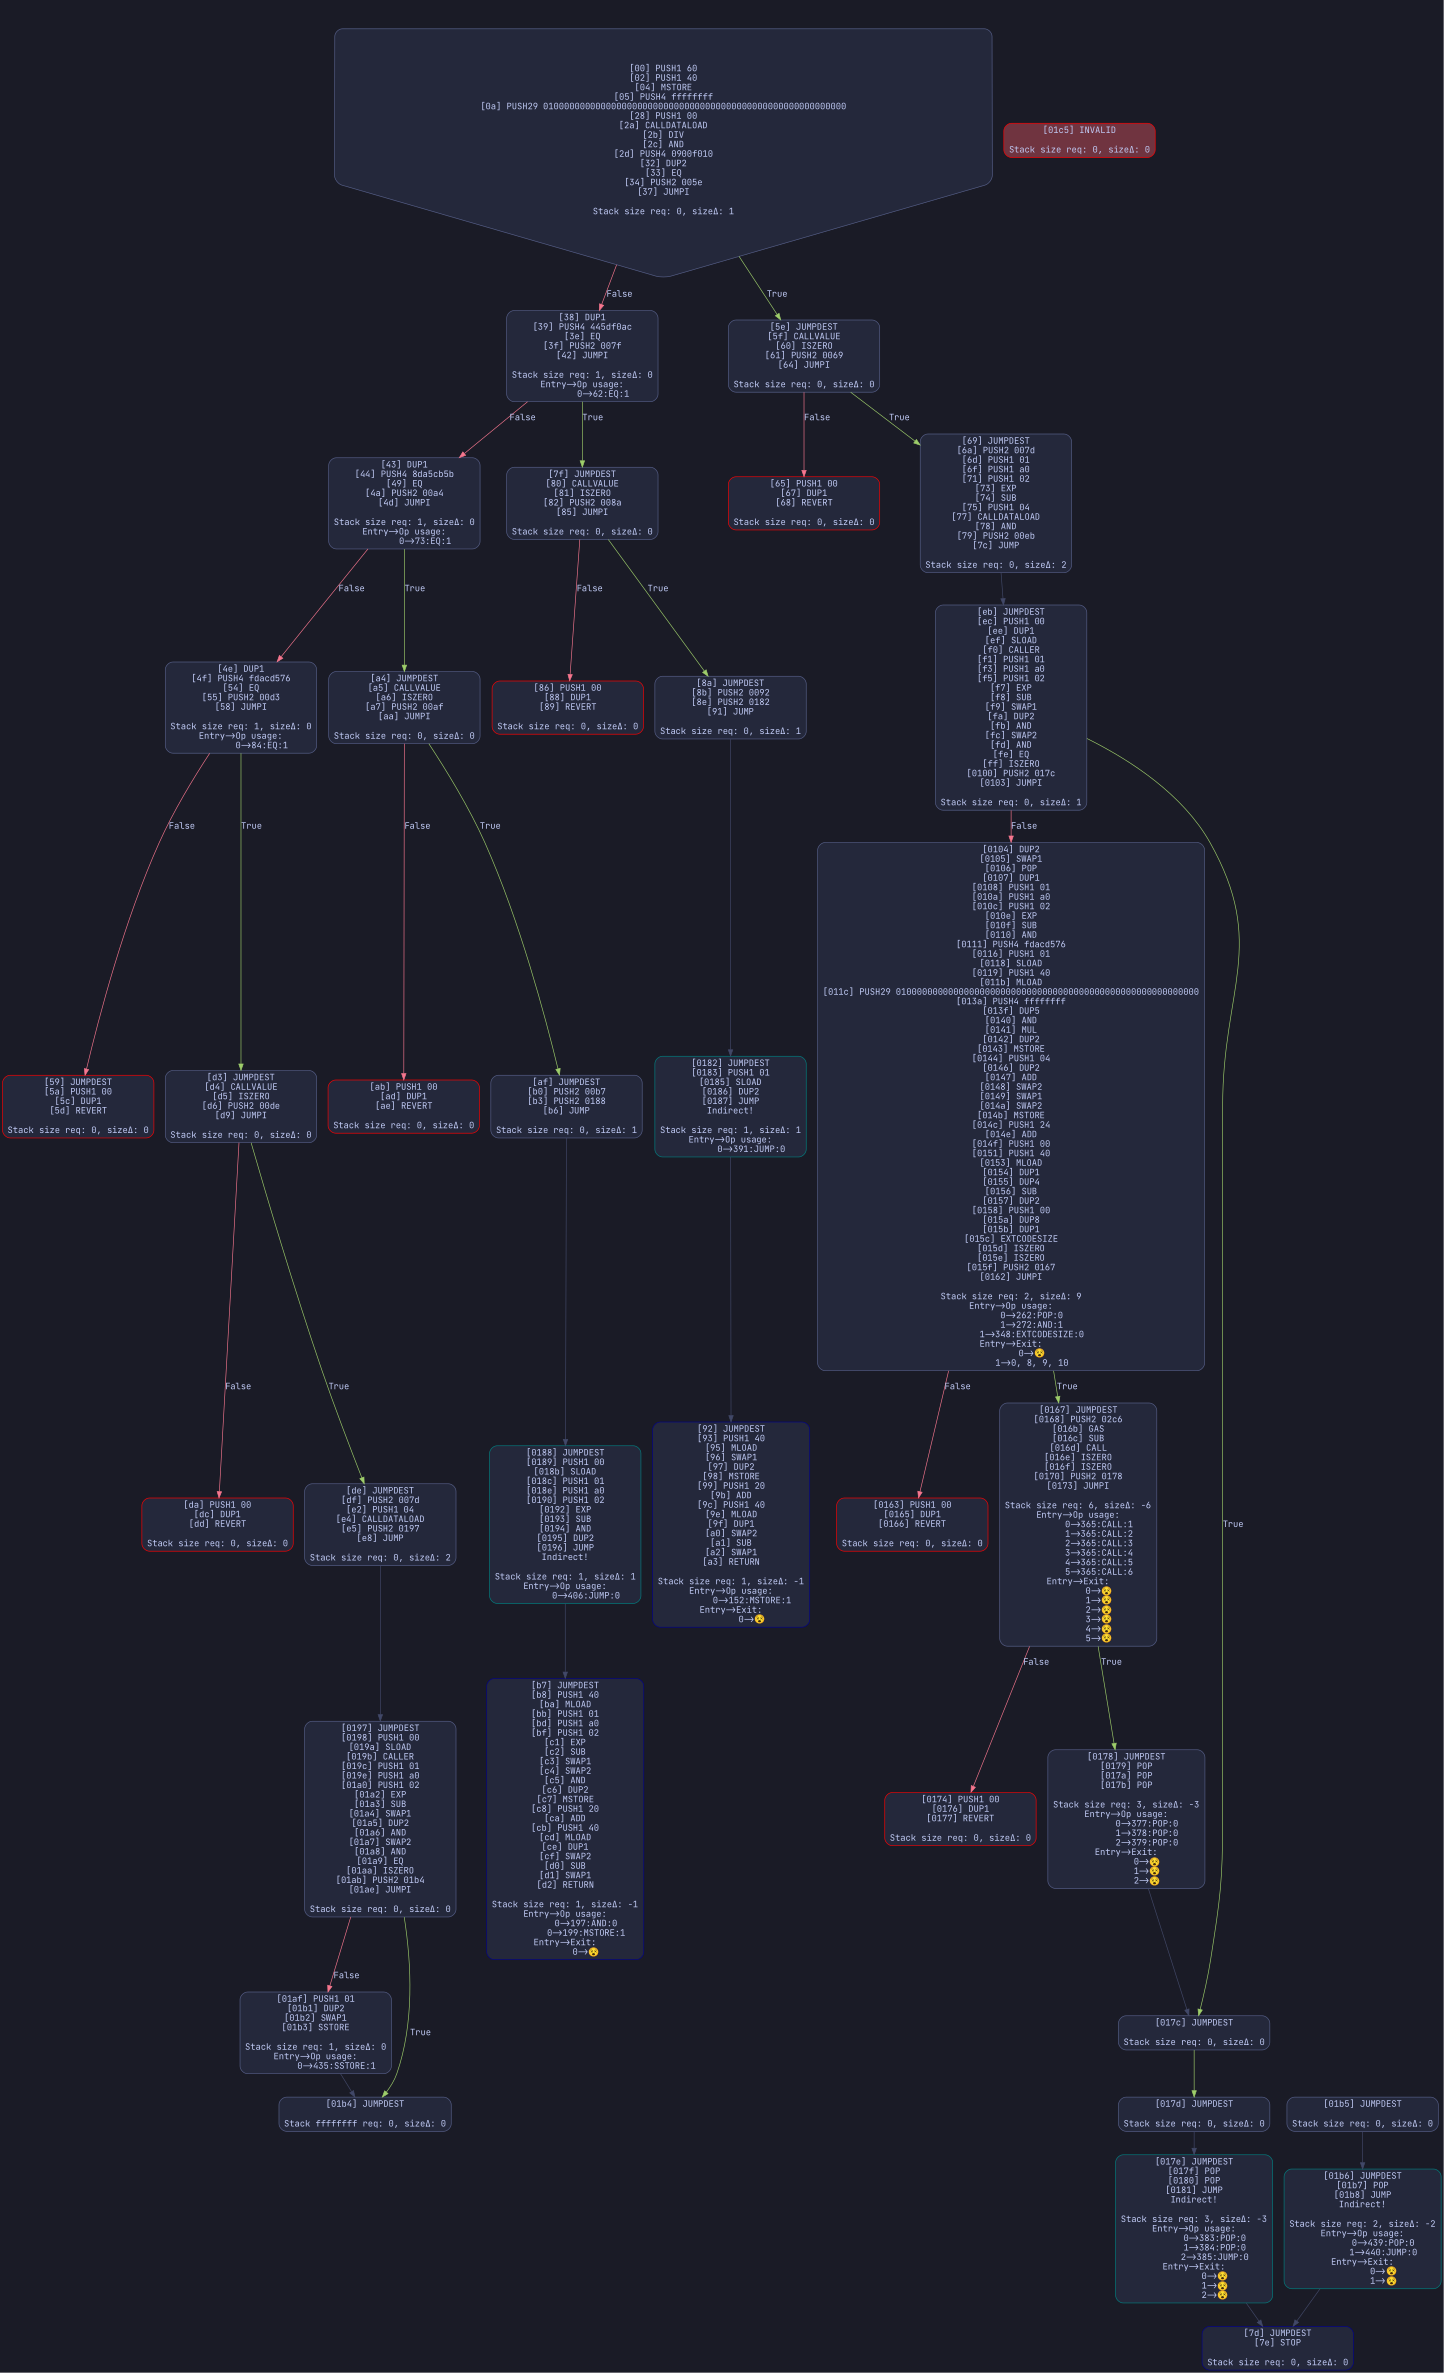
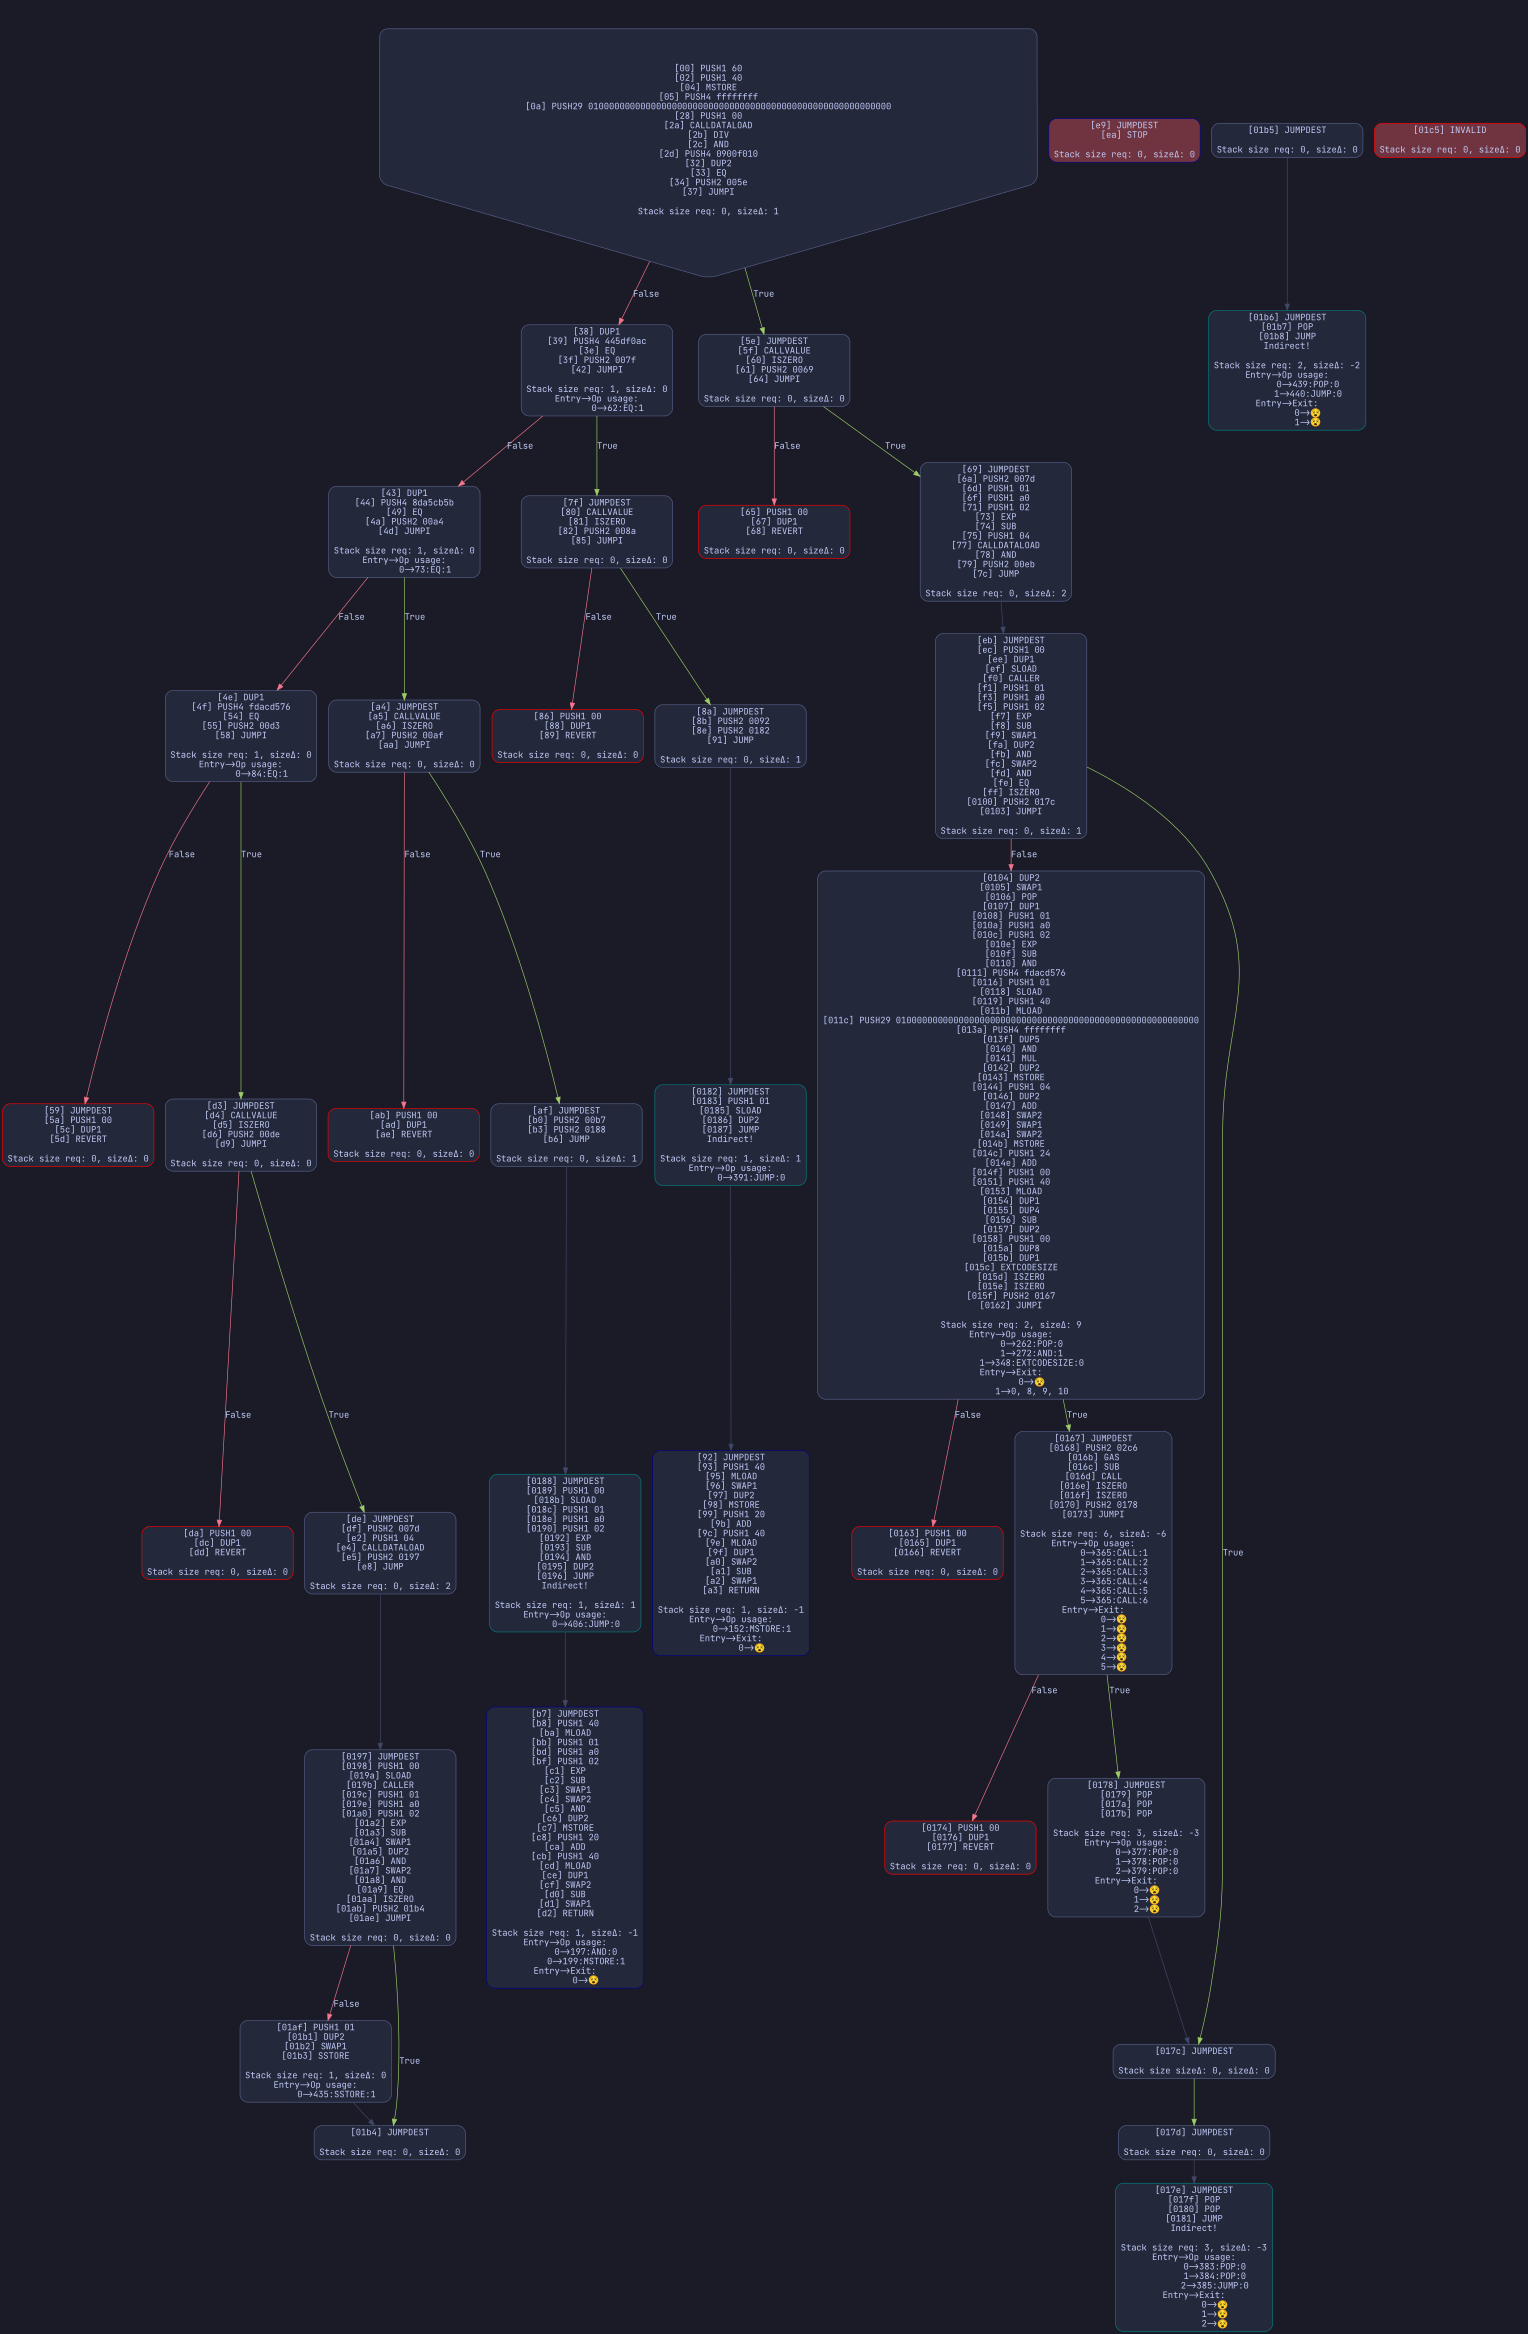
node "[e9] JUMPDEST [ea] STOP Stack size req: 0, sizeΔ: 0": added
node "[017c] JUMPDEST Stack size req: 0, sizeΔ: 0": label "[017c] JUMPDEST Stack size req: 0, sizeΔ: 0" -> "[017c] JUMPDEST Stack size sizeΔ: 0, sizeΔ: 0"
node "[01b4] JUMPDEST Stack ffffffff req: 0, sizeΔ: 0": label "[01b4] JUMPDEST Stack ffffffff req: 0, sizeΔ: 0" -> "[01b4] JUMPDEST Stack size req: 0, sizeΔ: 0"
node "[7d] JUMPDEST [7e] STOP Stack size req: 0, sizeΔ: 0": removed
